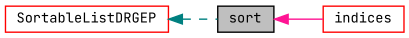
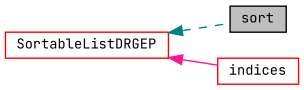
edge "indices" -> "sort": now "indices" -> "SortableListDRGEP"
